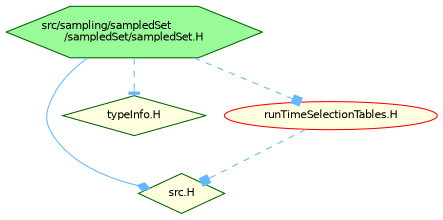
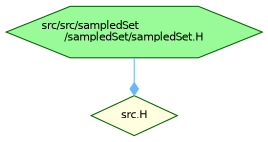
node "src/sampling/sampledSet /sampledSet/sampledSet.H": label "src/sampling/sampledSet /sampledSet/sampledSet.H" -> "src/src/sampledSet /sampledSet/sampledSet.H"
node "typeInfo.H": removed
node "runTimeSelectionTables.H": removed
